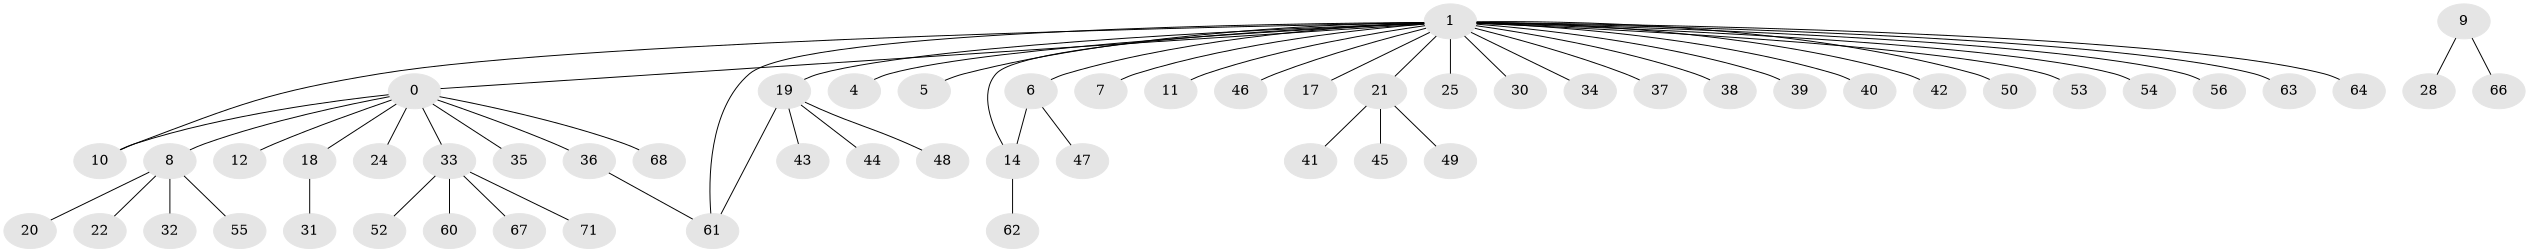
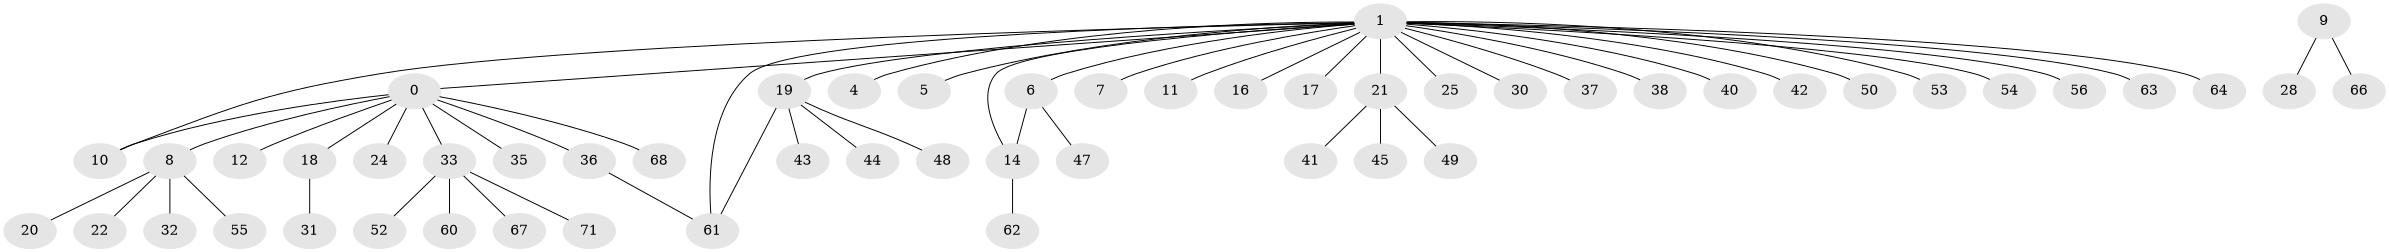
node "46": label "46" -> "16"
node "34": removed
node "39": removed
